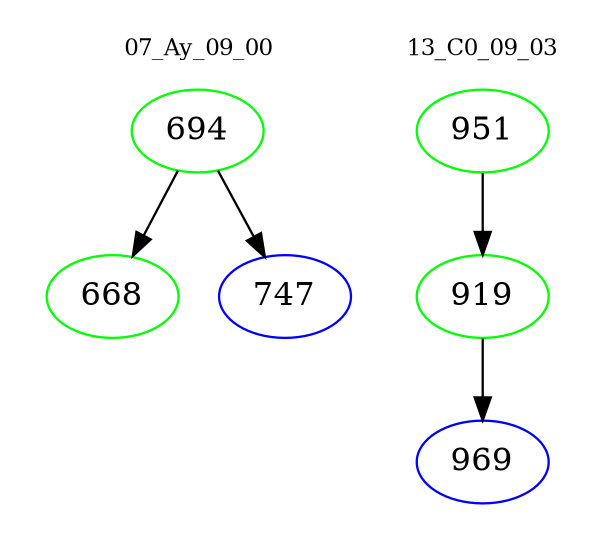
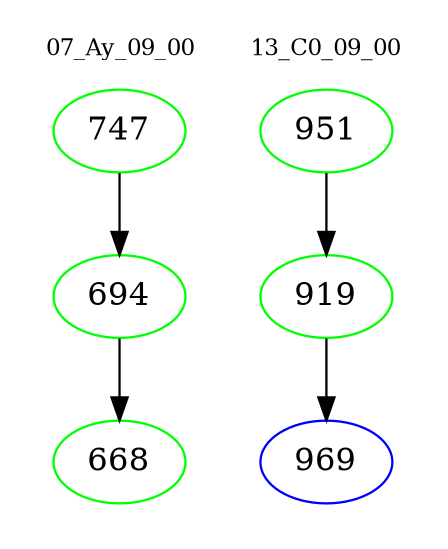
cluster "13_C0_09_03": label "13_C0_09_03" -> "13_C0_09_00"
edge "694" -> "747": reversed
node "747": color blue -> green
